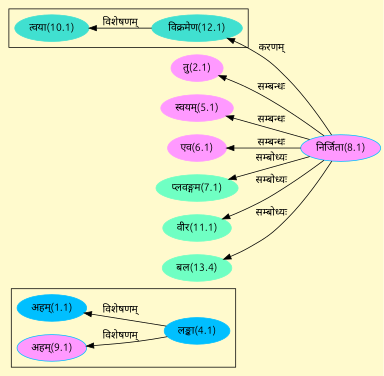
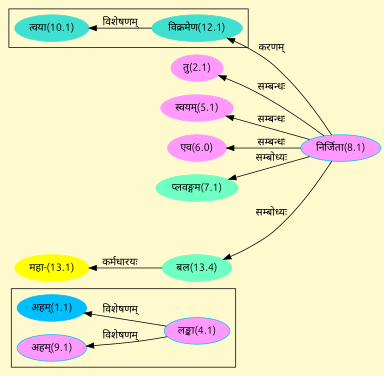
node "एव(6.1)": label "एव(6.1)" -> "एव(6.0)"
node "वीर(11.1)": removed
node "महा-(13.1)": added
node "लङ्का(4.1)": fillcolor #00bfff -> #ff99ff
